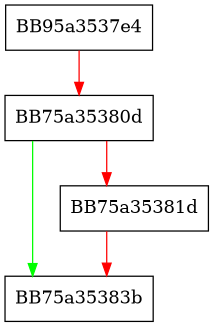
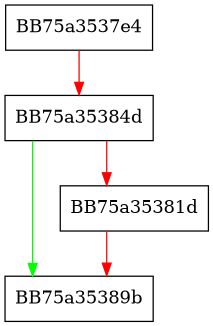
node "BB95a3537e4": label "BB95a3537e4" -> "BB75a3537e4"
node "BB75a35380d": label "BB75a35380d" -> "BB75a35384d"
node "BB75a35383b": label "BB75a35383b" -> "BB75a35389b"
